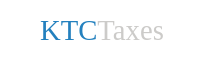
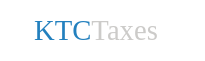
node "KTCTaxes": moved (102, 30) -> (96, 30)
